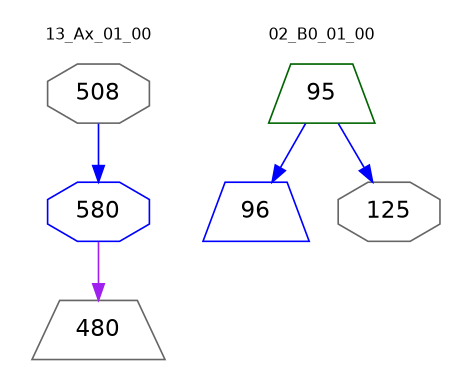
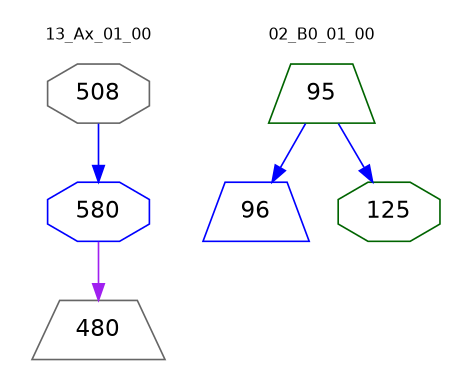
node "125": color gray40 -> darkgreen
